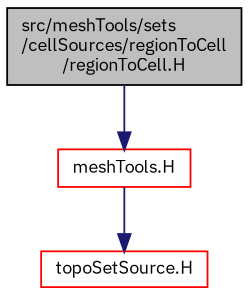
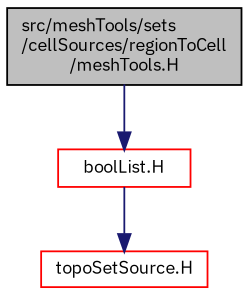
node "src/meshTools/sets /cellSources/regionToCell /regionToCell.H": label "src/meshTools/sets /cellSources/regionToCell /regionToCell.H" -> "src/meshTools/sets /cellSources/regionToCell /meshTools.H"
node "meshTools.H": label "meshTools.H" -> "boolList.H"
